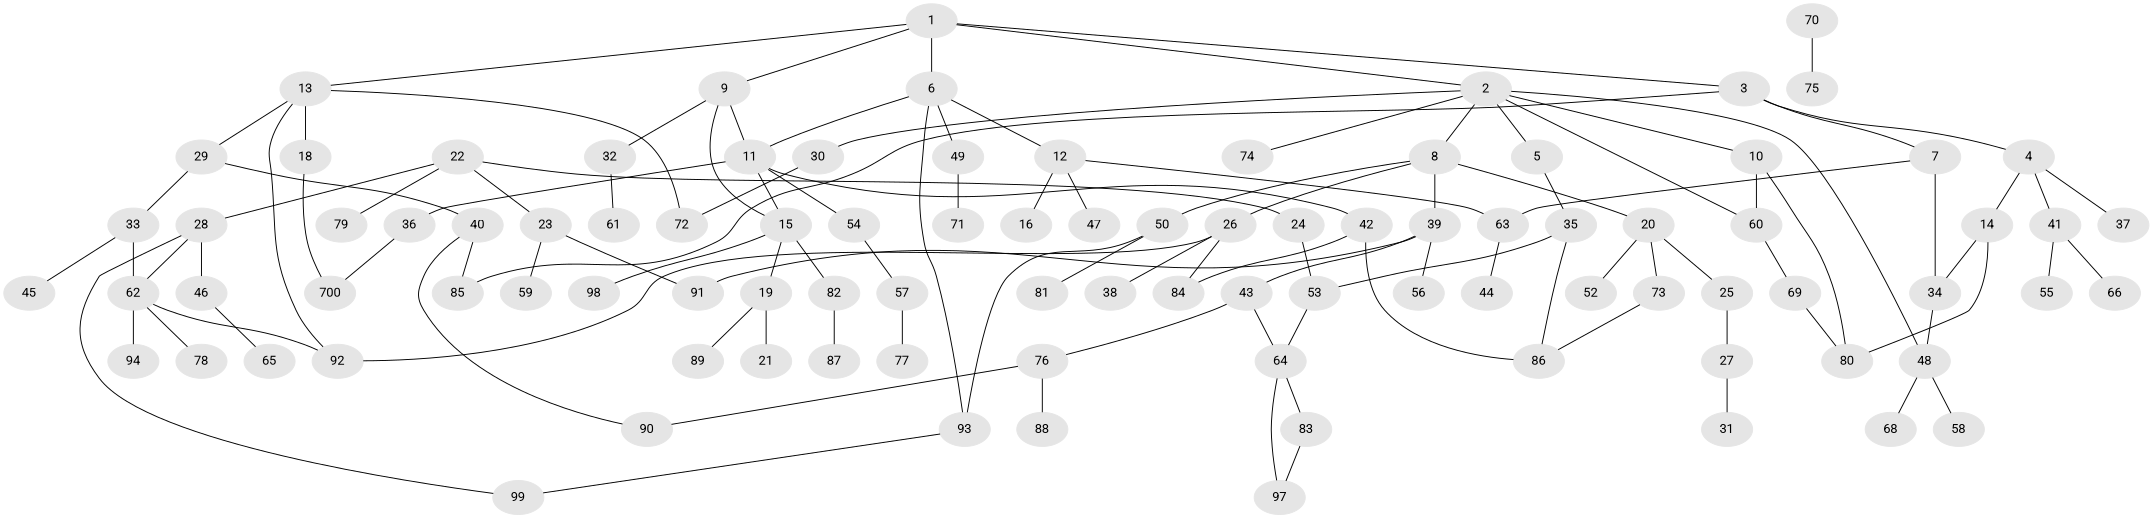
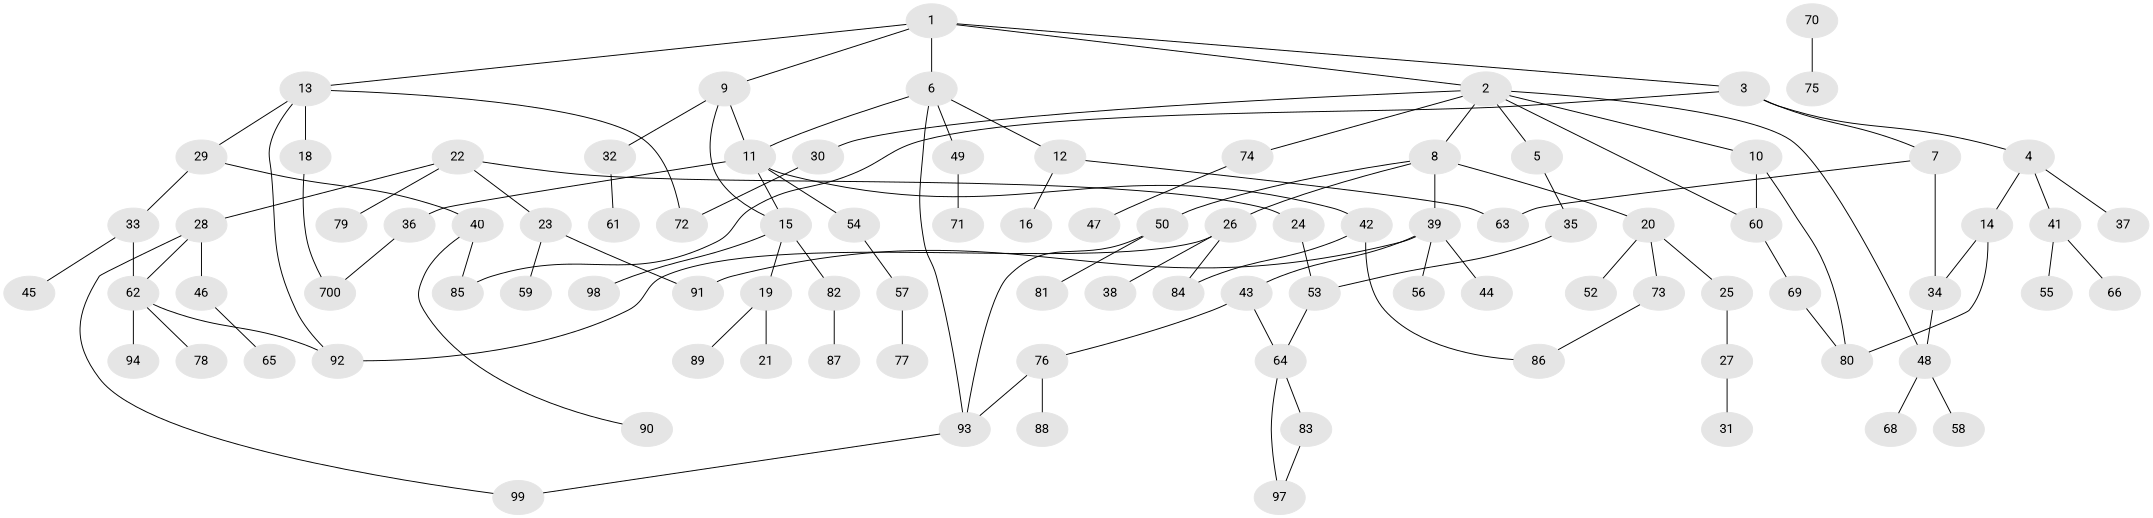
edge "12" -- "47": now "74" -- "47"
edge "63" -- "44": now "39" -- "44"
edge "35" -- "86": removed
edge "76" -- "90": now "76" -- "93"
